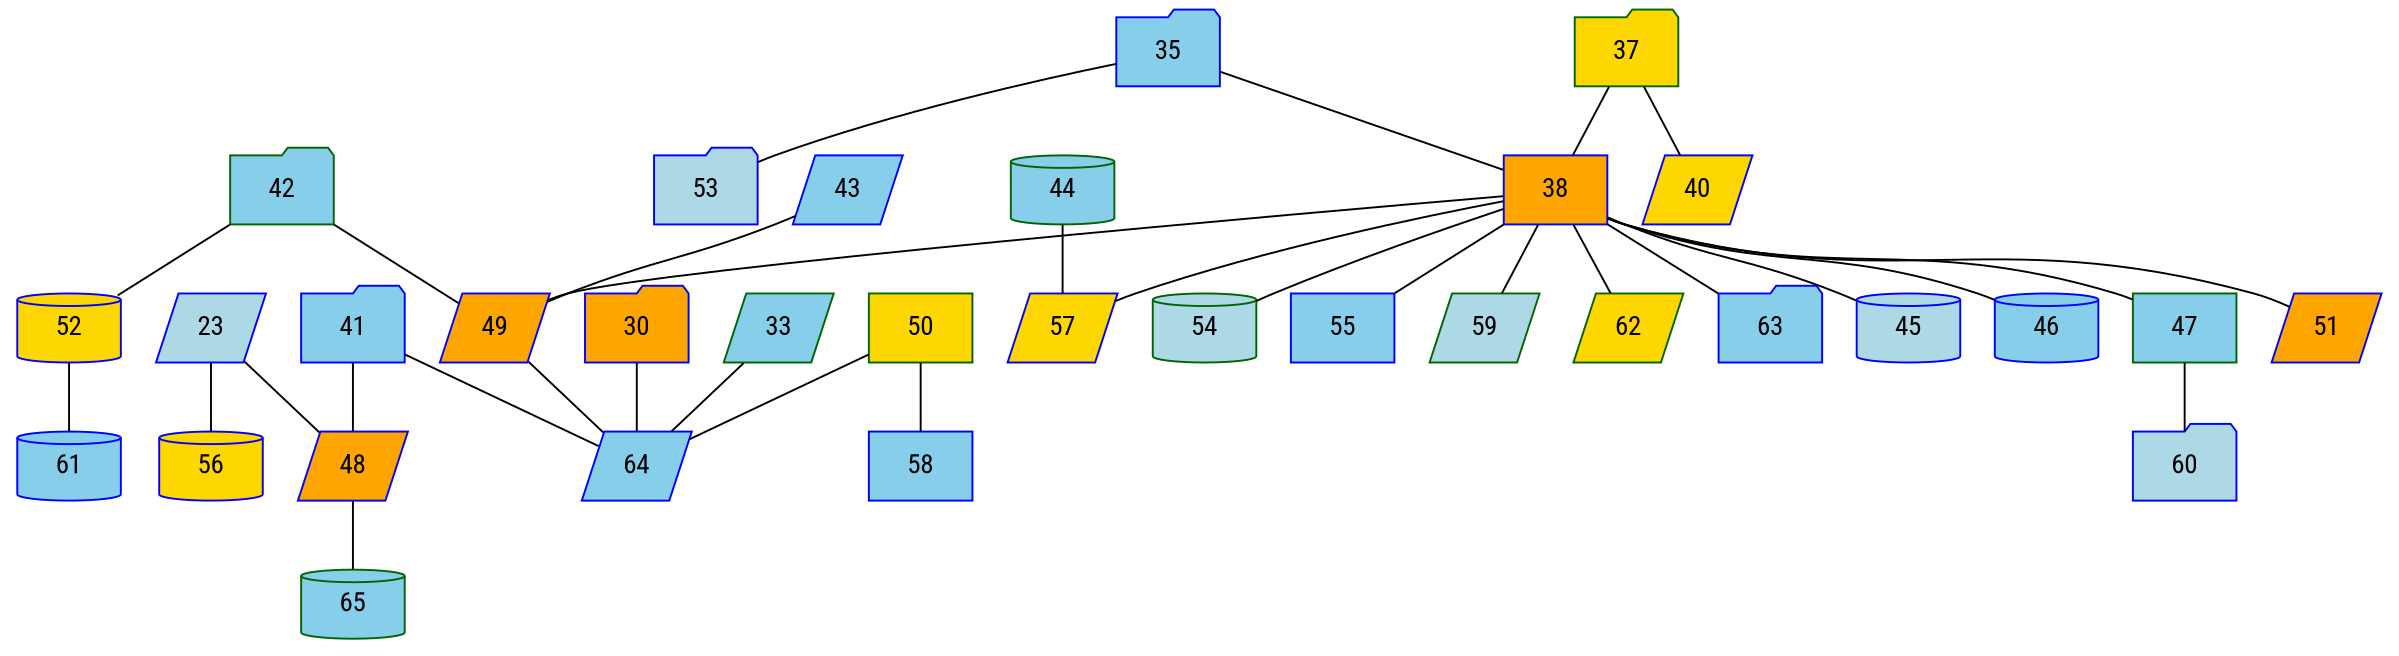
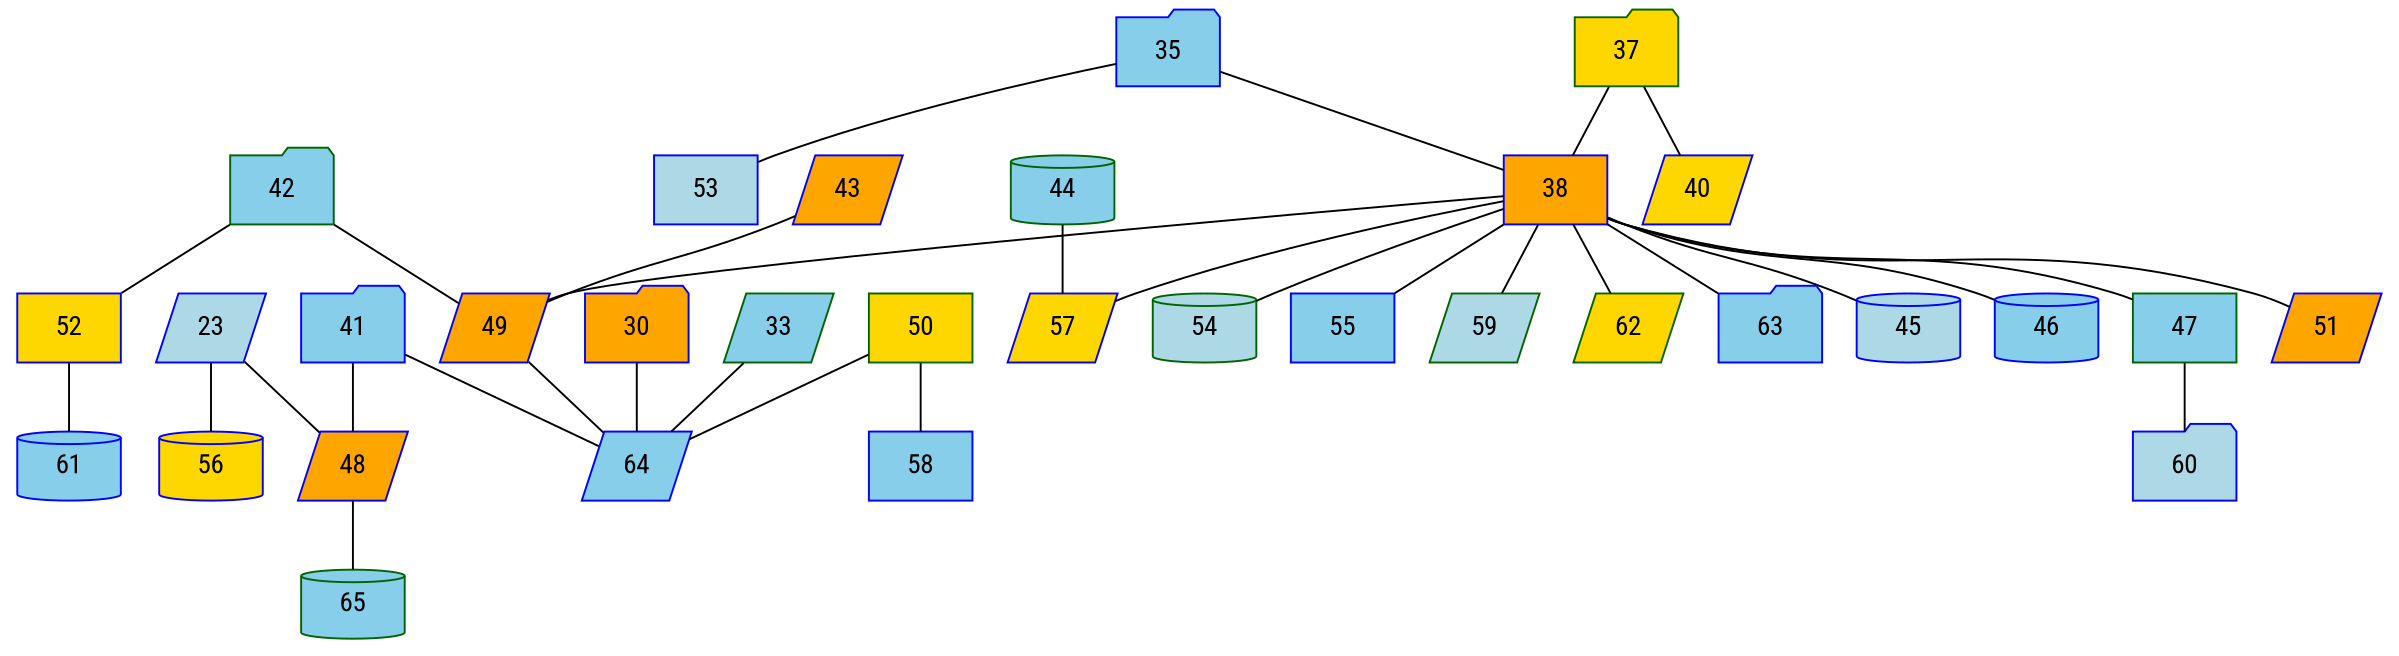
node "53": shape folder -> box
node "43": fillcolor skyblue -> orange
node "52": shape cylinder -> box
